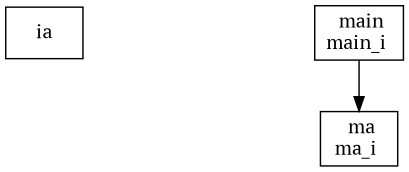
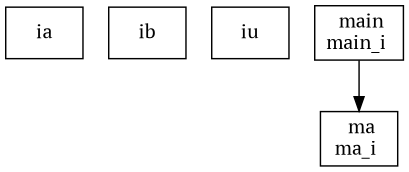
node "ib": added
node "iu": added
